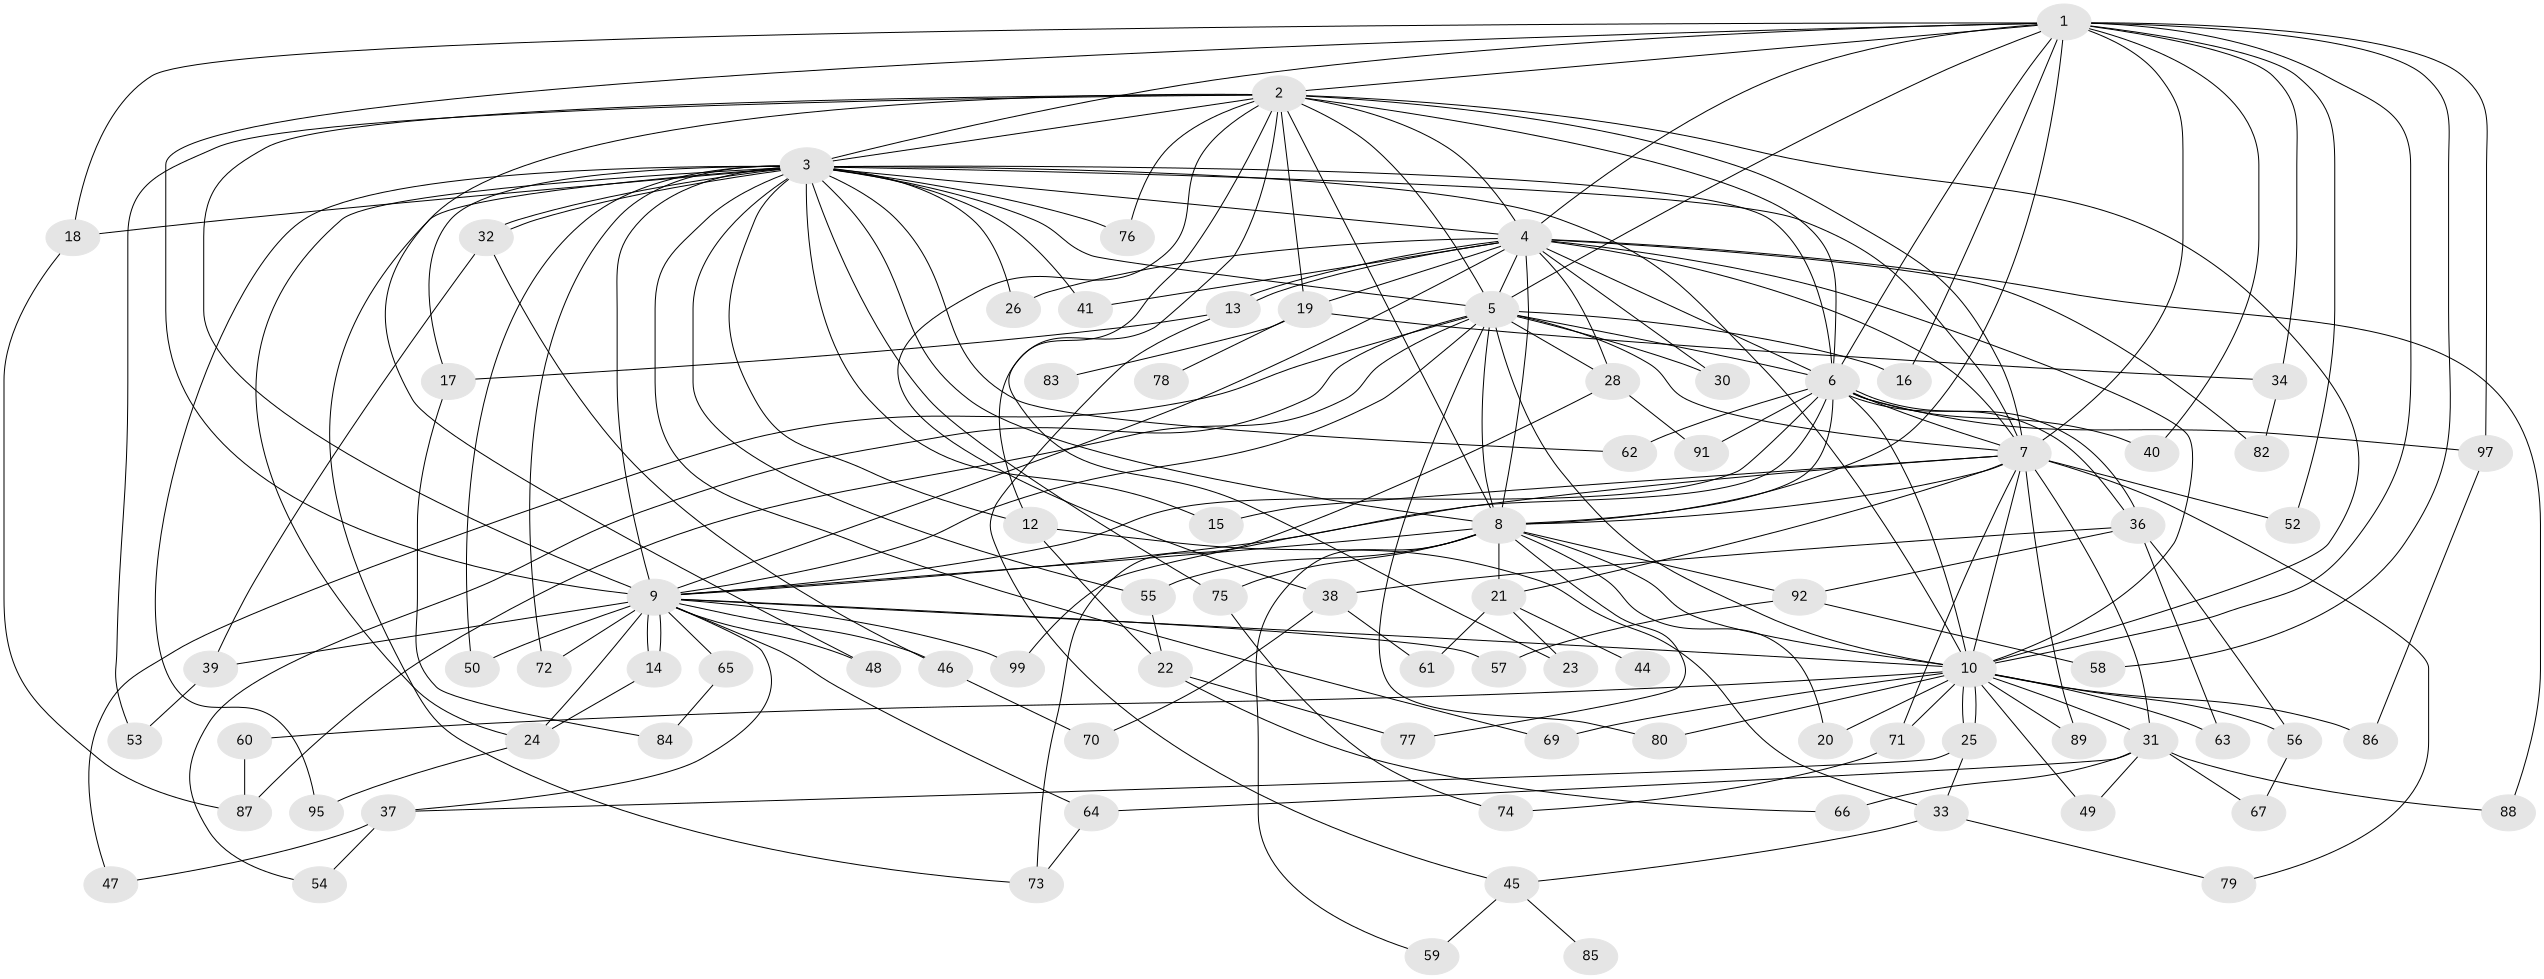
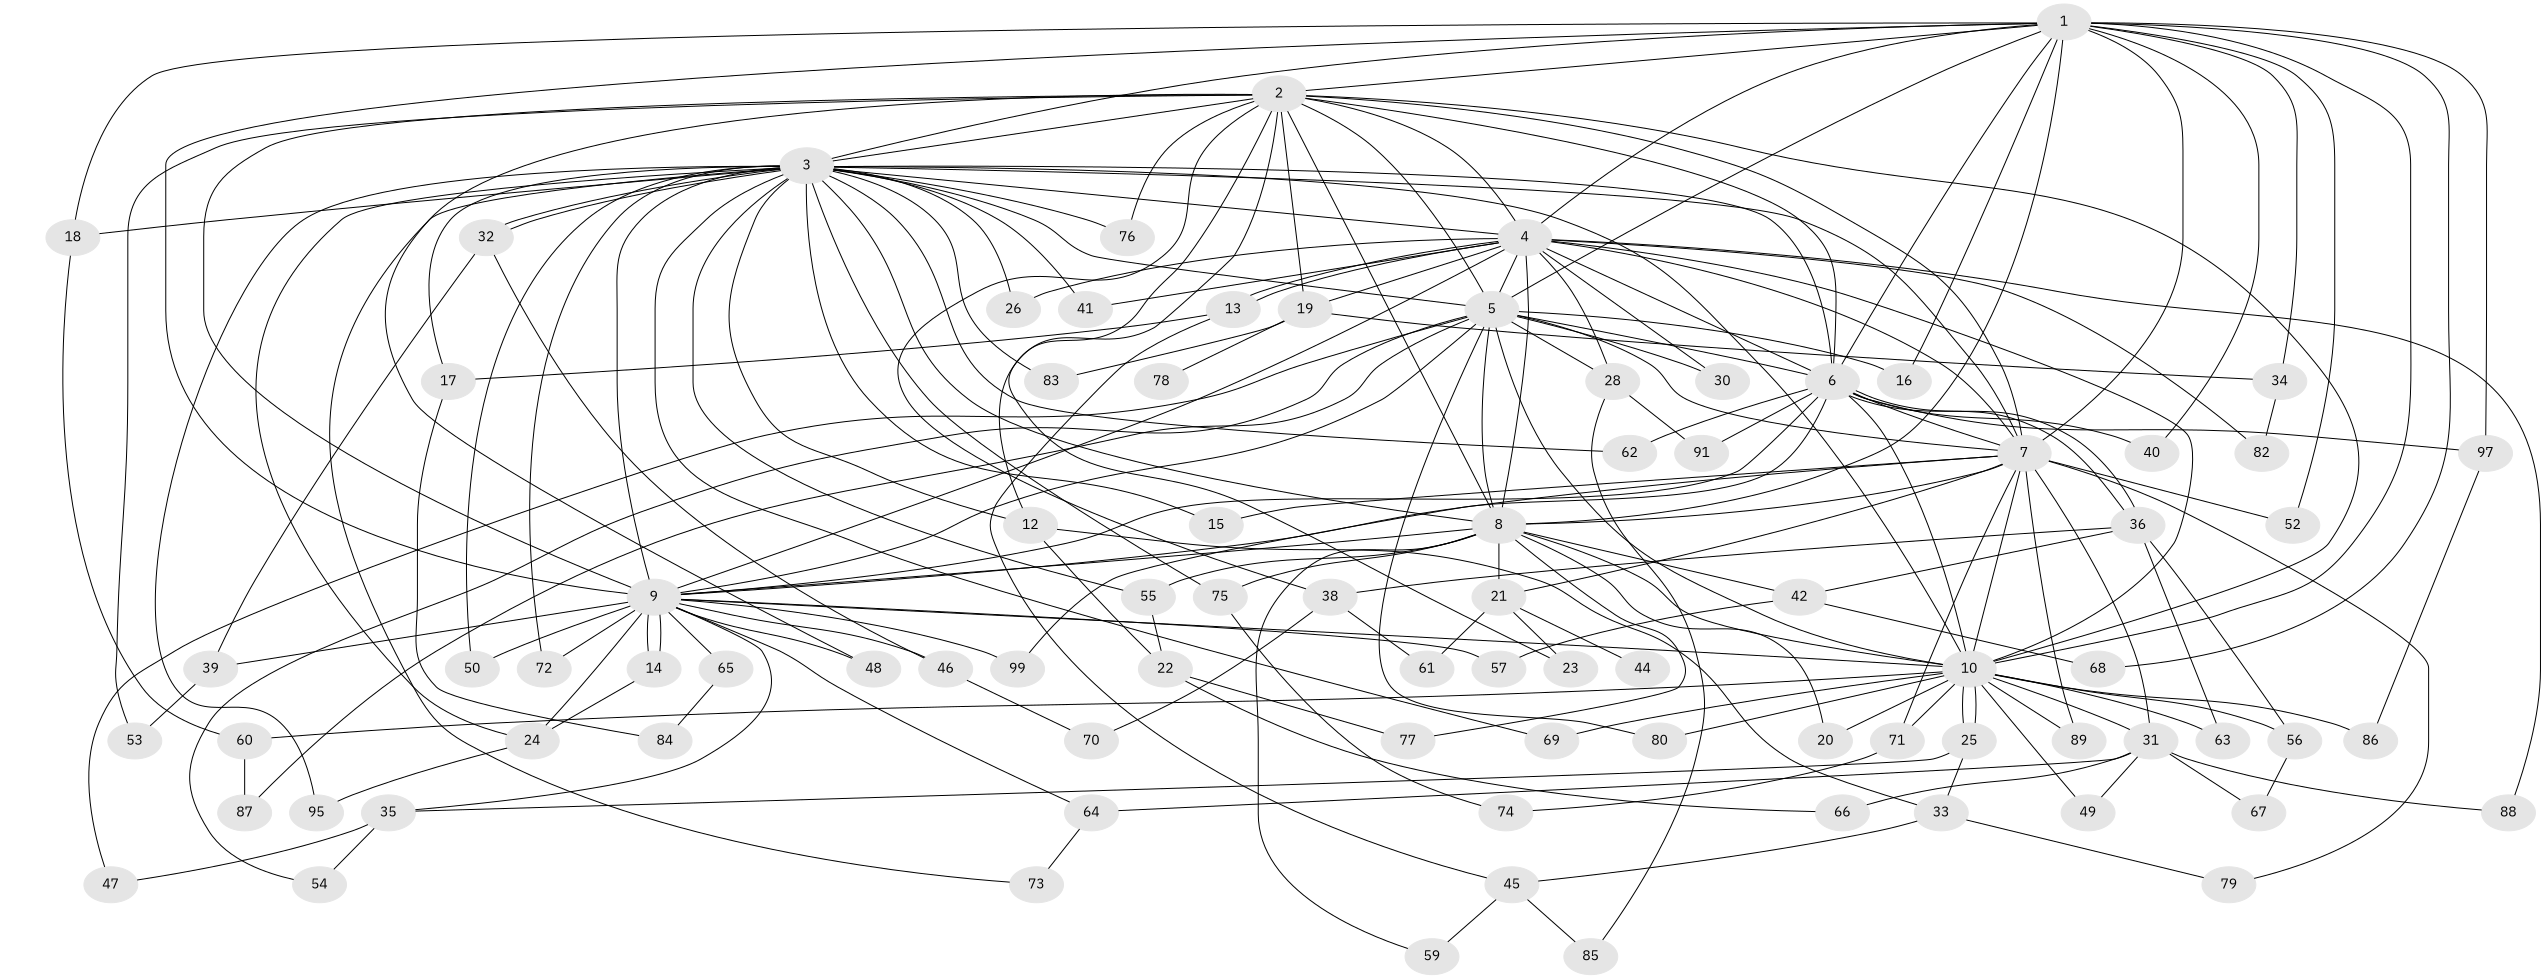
edge "3" -- "83": added
edge "6" -- "8": removed
edge "28" -- "73": now "28" -- "85"
edge "18" -- "87": now "18" -- "60"
node "92": label "92" -> "42"
node "58": label "58" -> "68"
node "37": label "37" -> "35"
